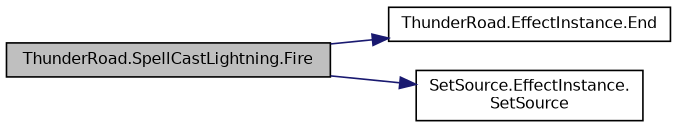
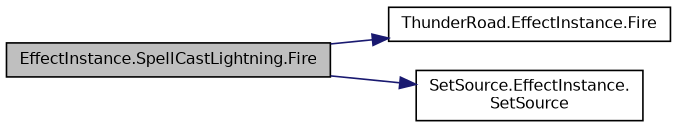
node "ThunderRoad.EffectInstance.End": label "ThunderRoad.EffectInstance.End" -> "ThunderRoad.EffectInstance.Fire"
node "ThunderRoad.SpellCastLightning.Fire": label "ThunderRoad.SpellCastLightning.Fire" -> "EffectInstance.SpellCastLightning.Fire"
